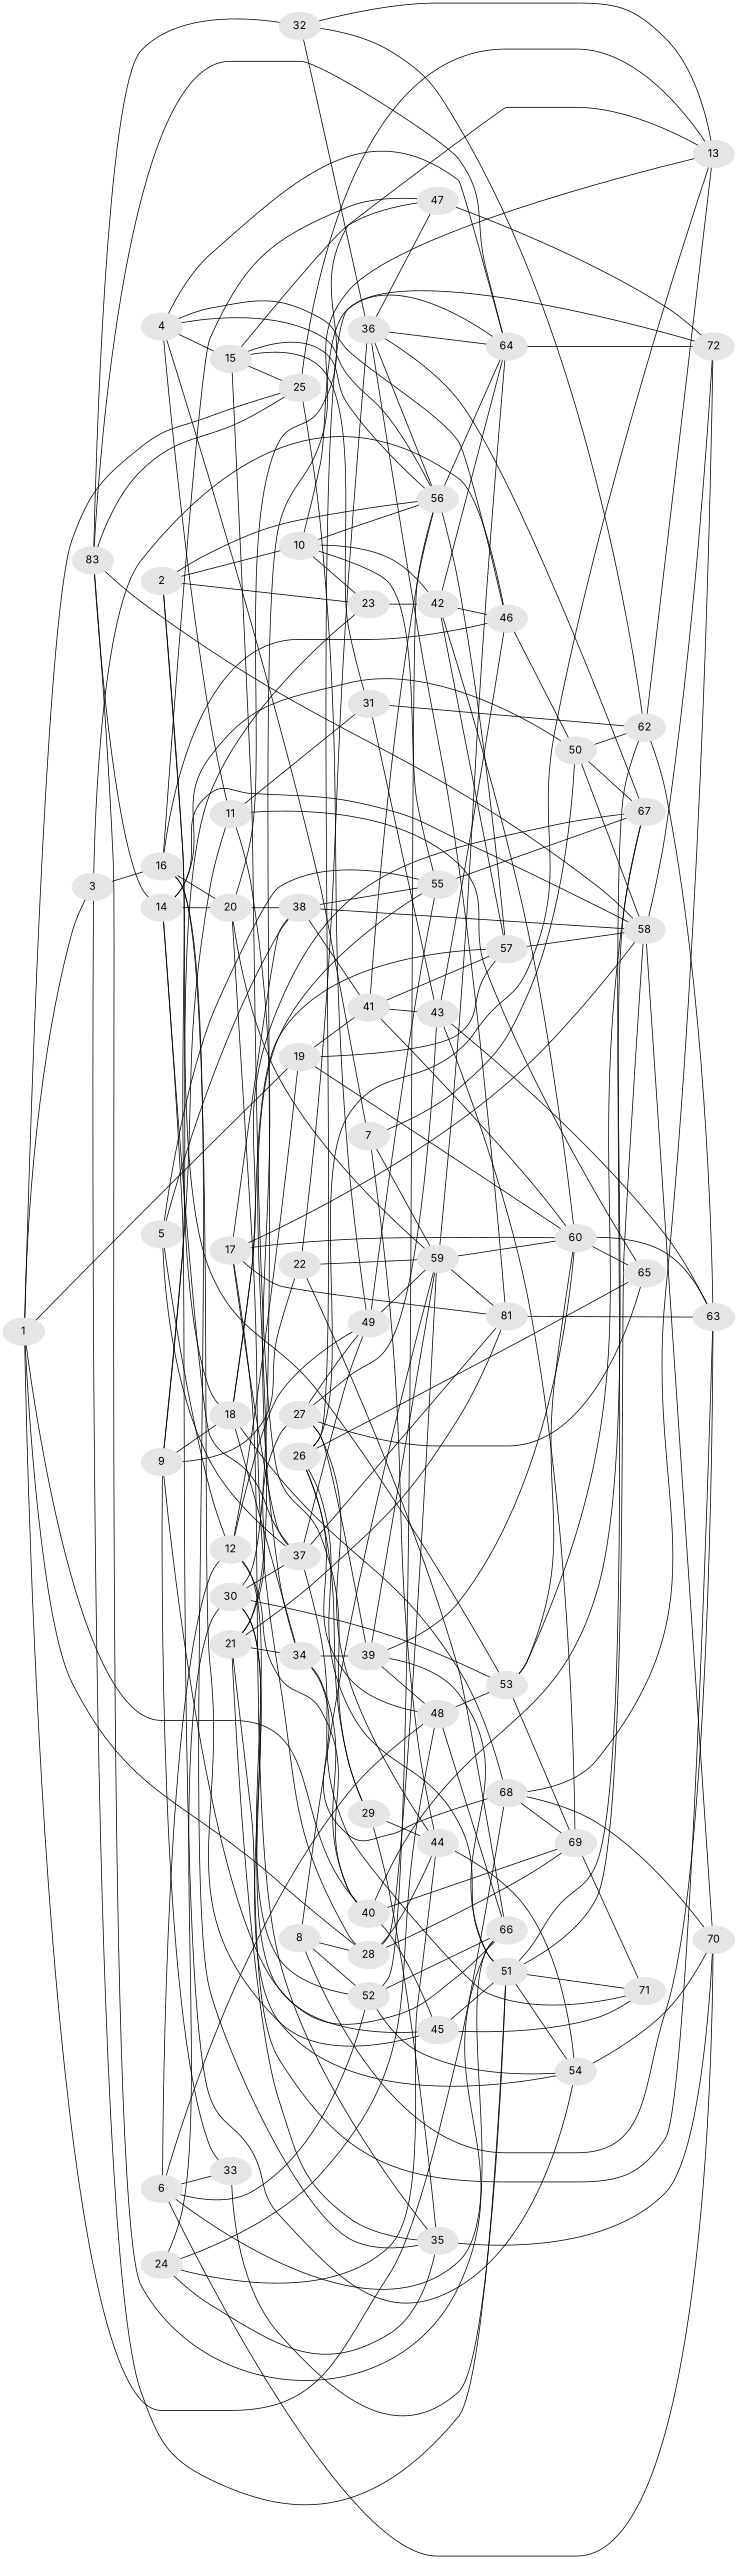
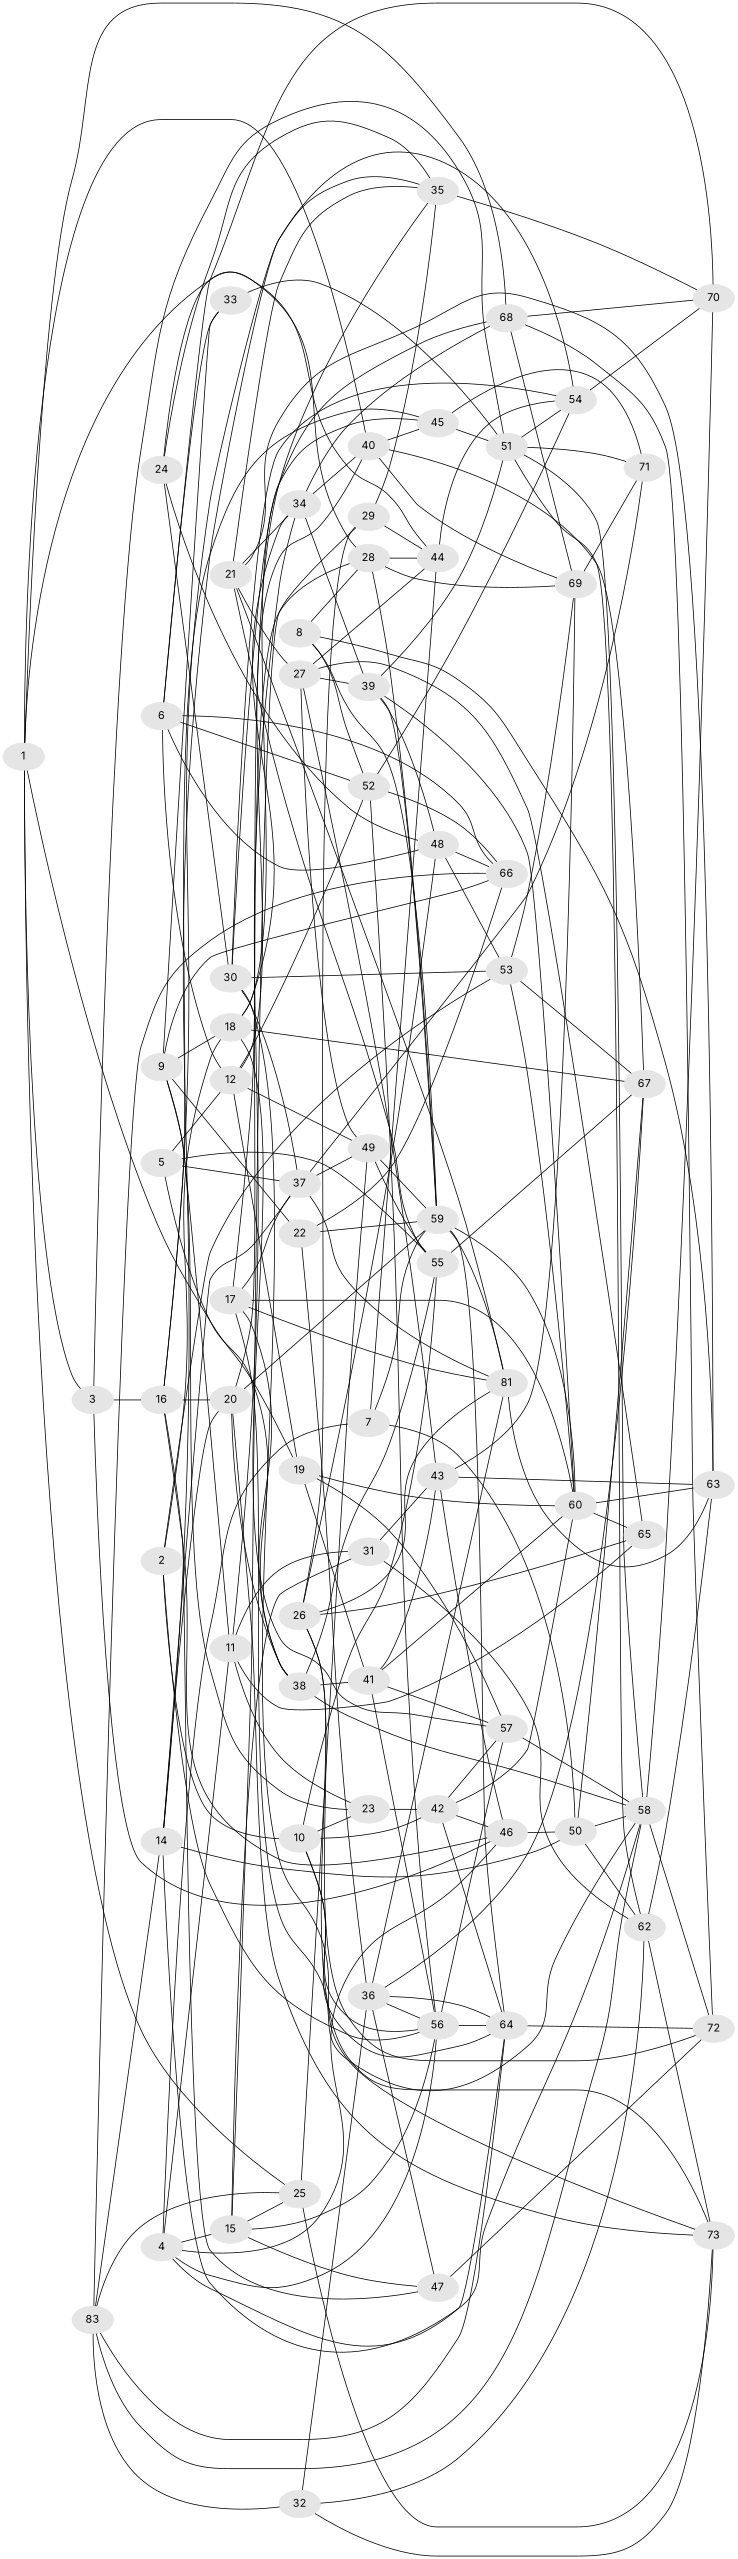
node "13": label "13" -> "73"
edge "2" -- "23": now "11" -- "23"
edge "26" -- "51": now "26" -- "81"
